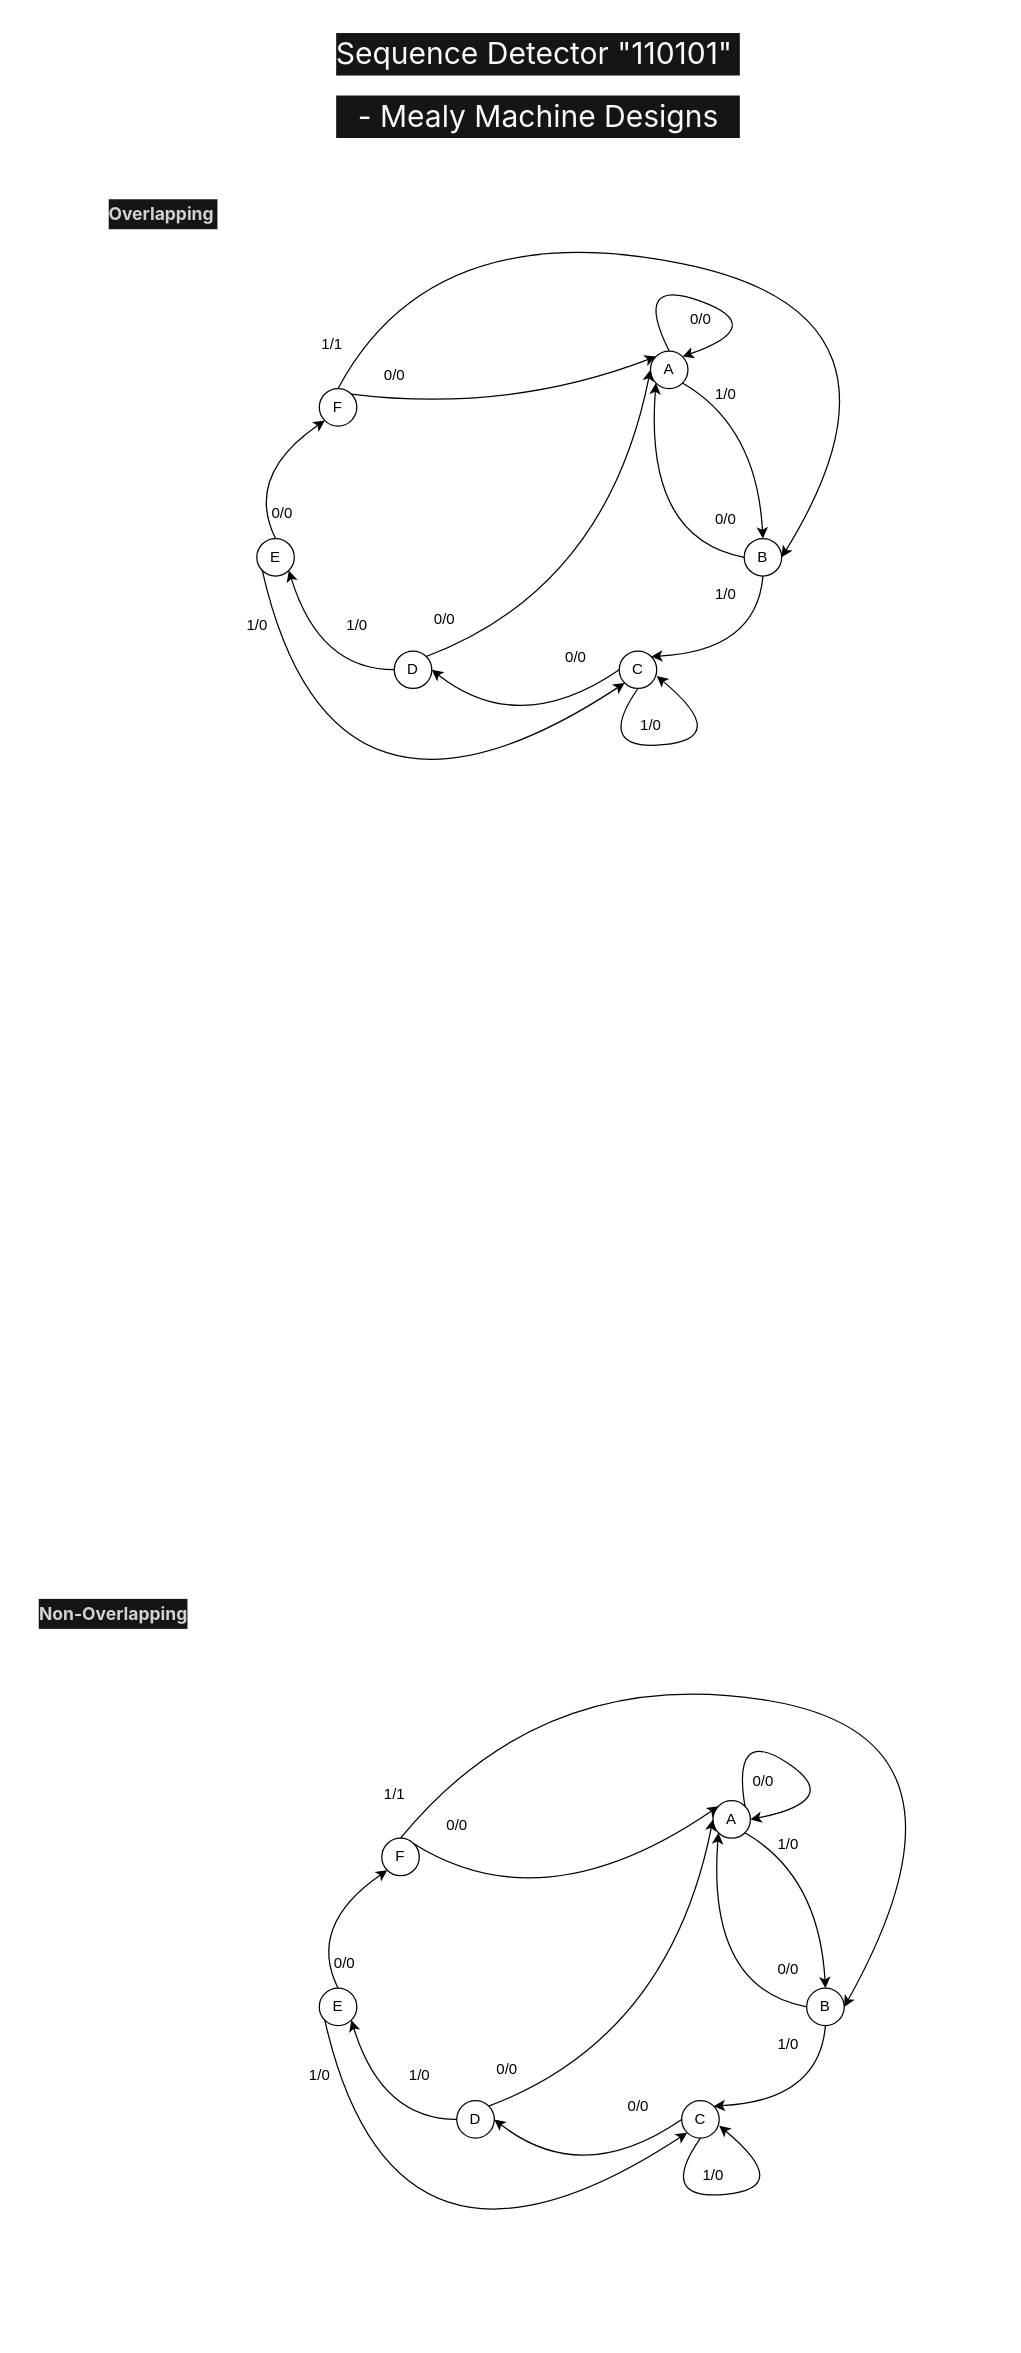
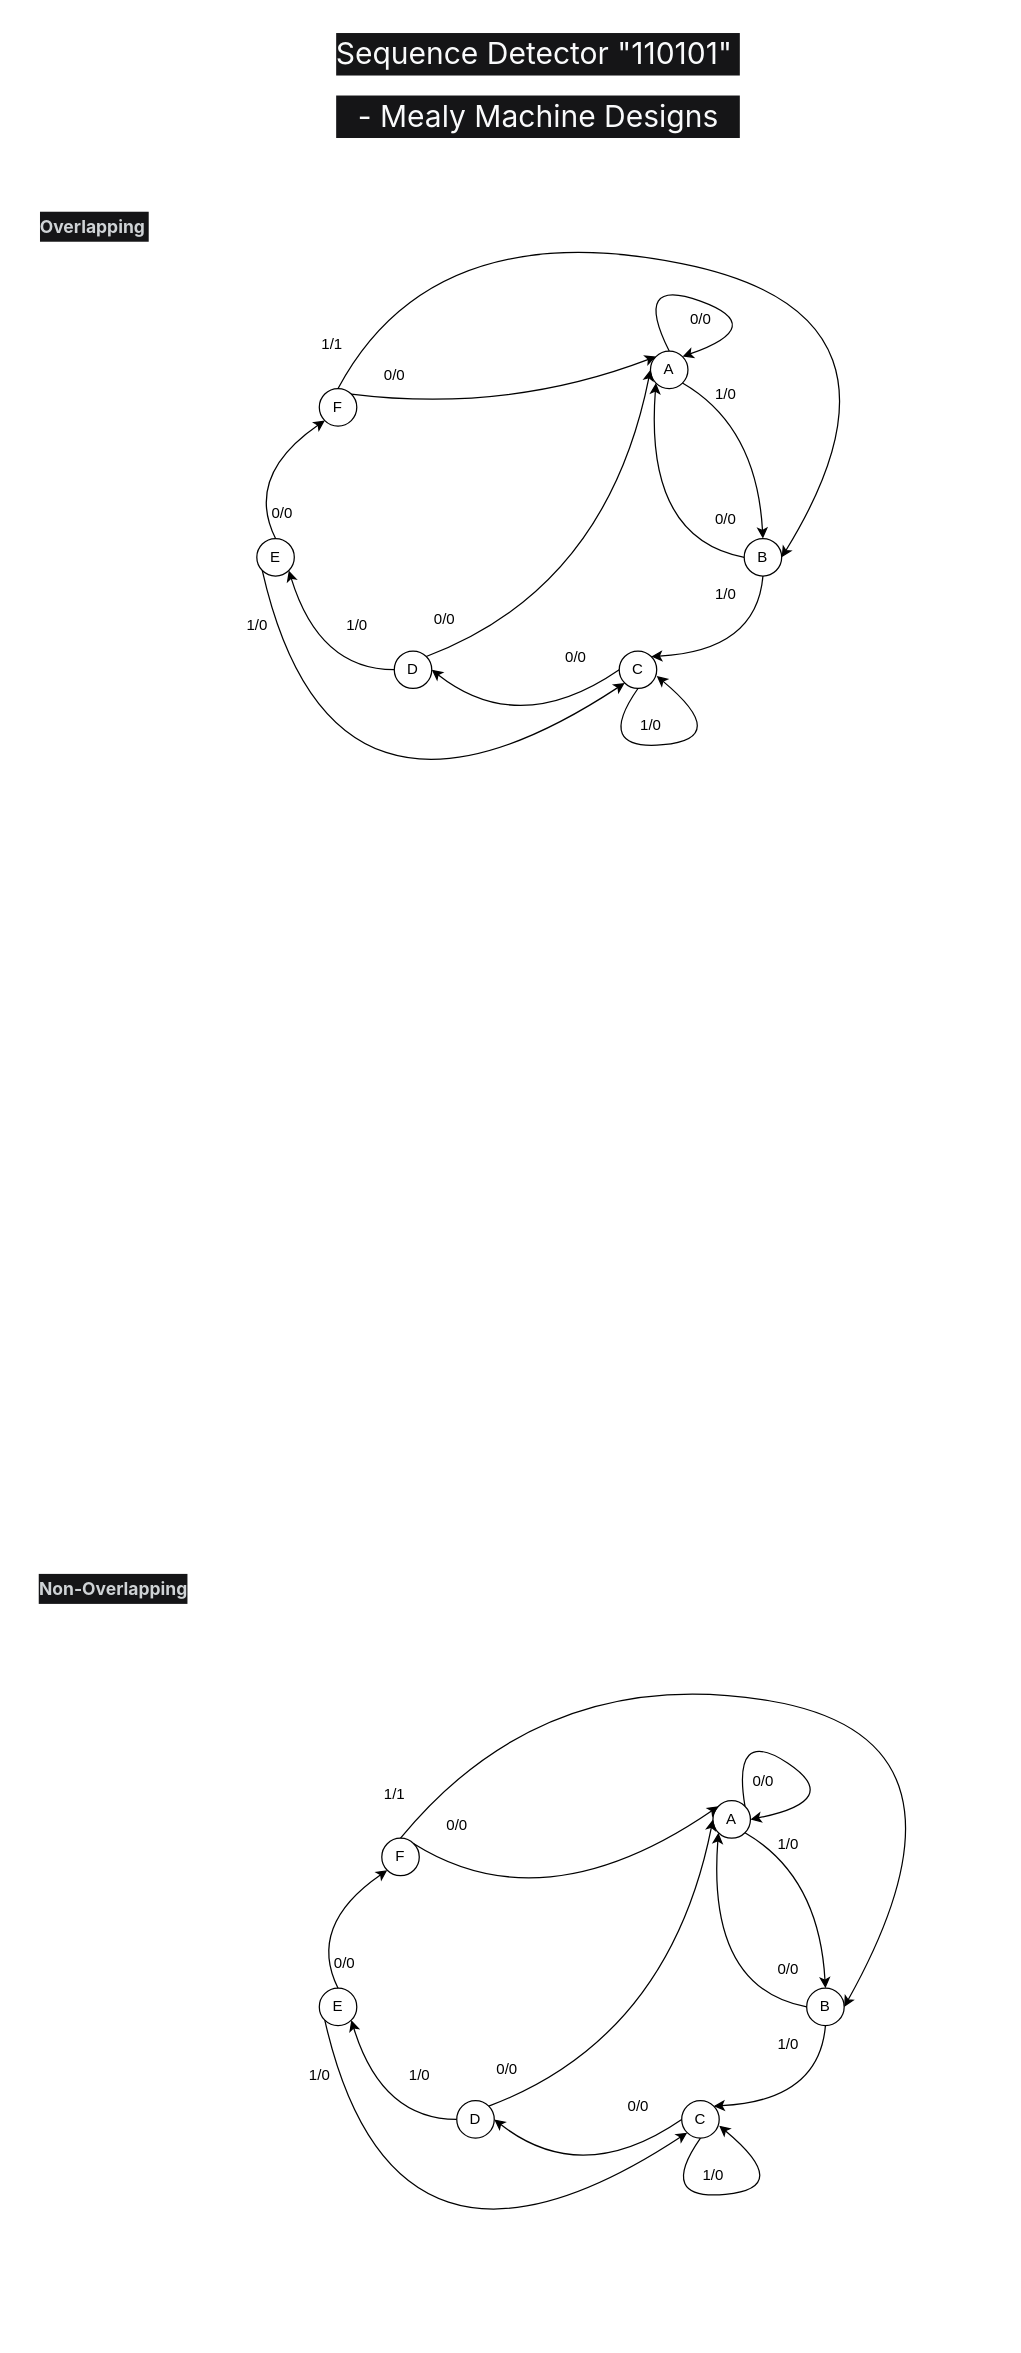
node "Overlapping": moved (163, 213) -> (94, 226)
node "Non-Overlapping": moved (113, 1613) -> (113, 1588)
